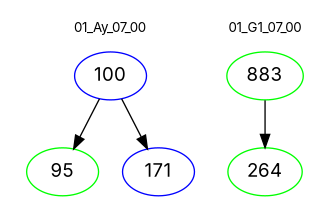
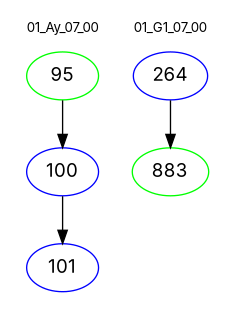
edge "883" -> "264": reversed
edge "100" -> "95": reversed
node "171": label "171" -> "101"
node "264": color green -> blue
